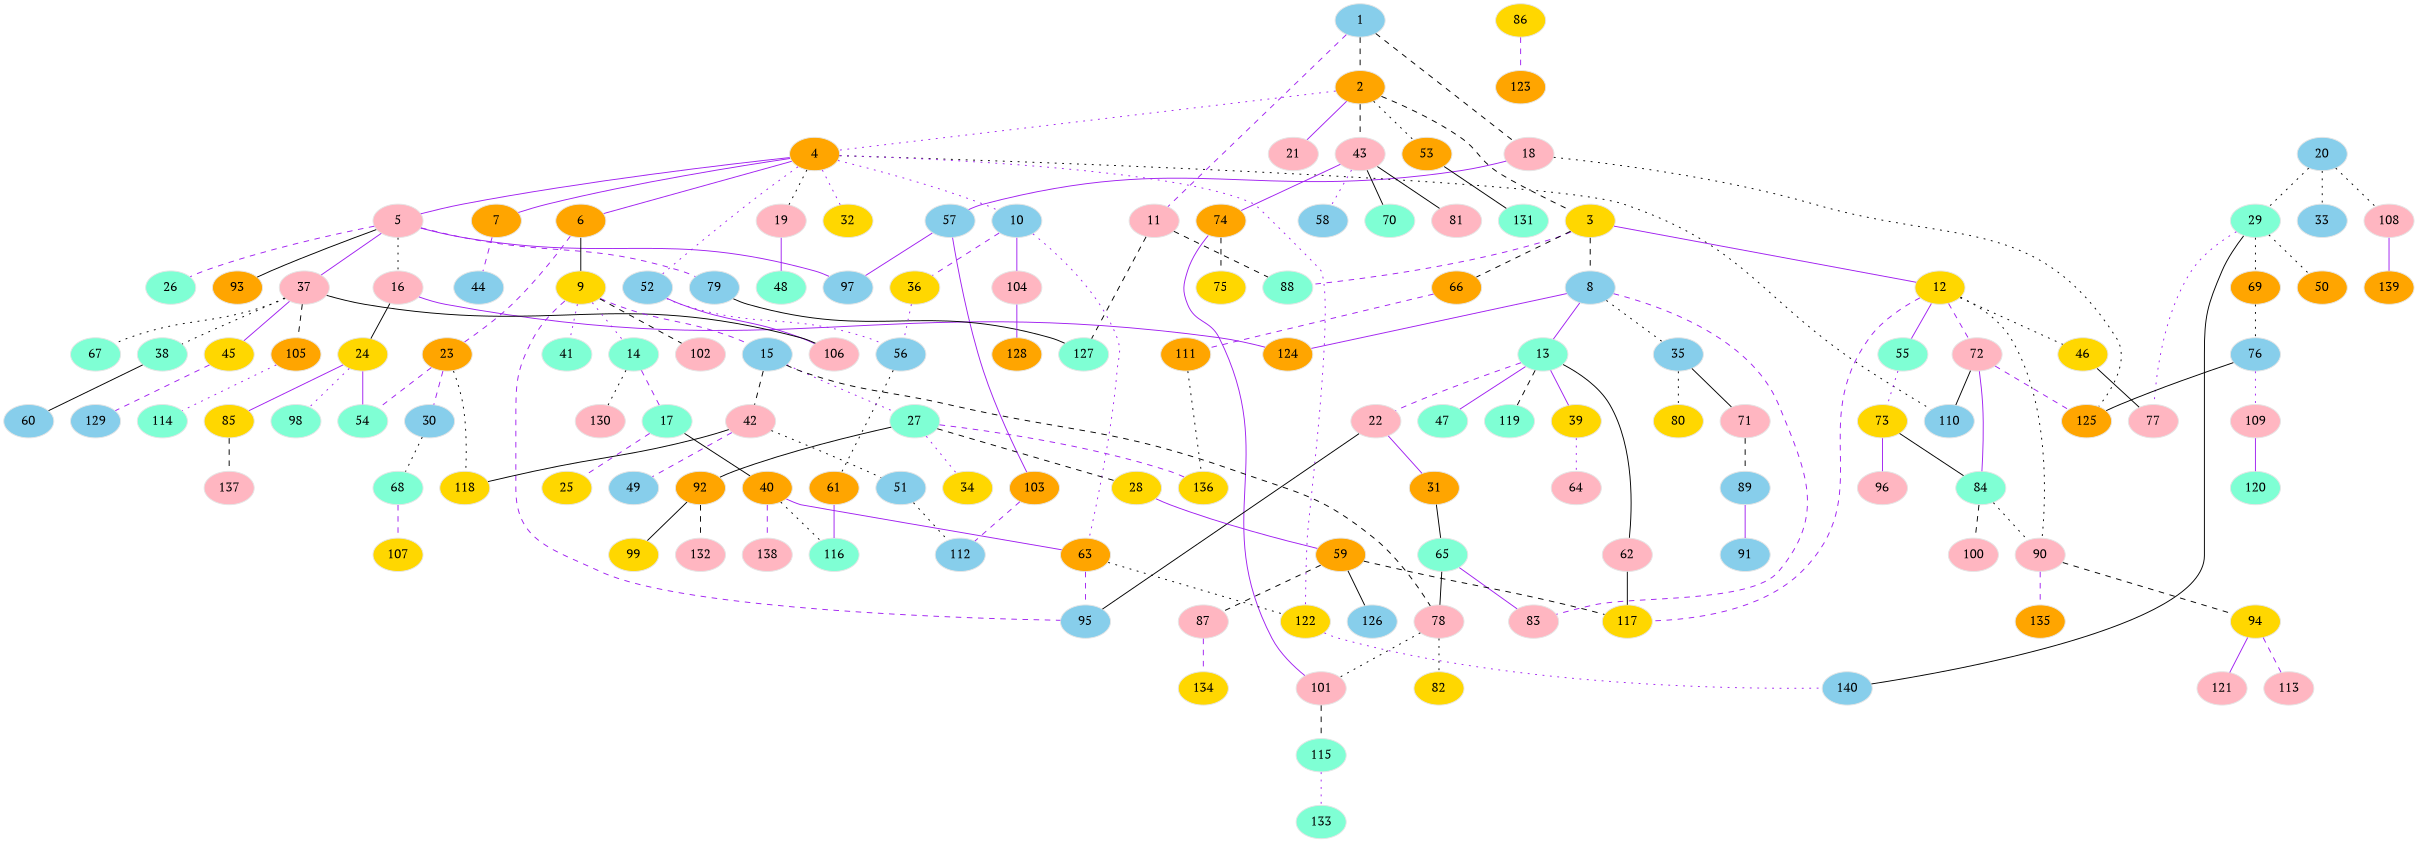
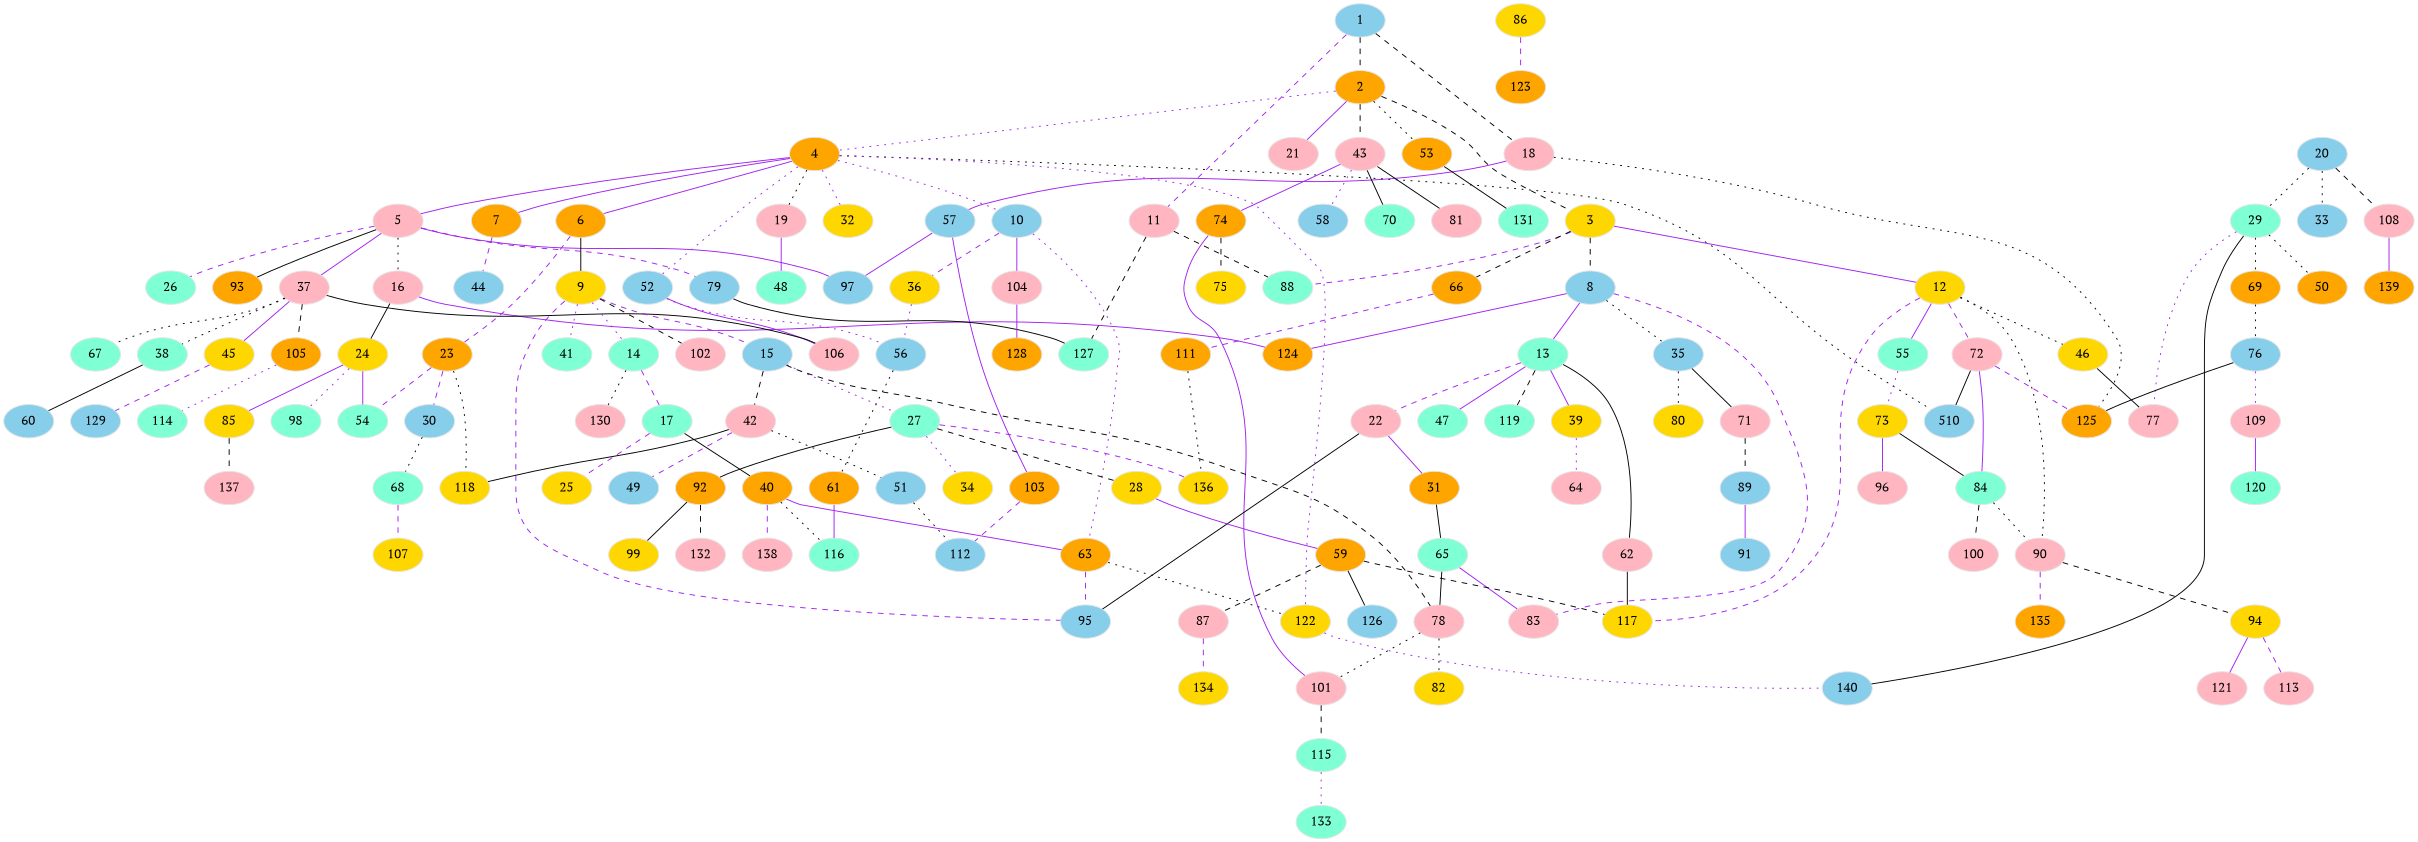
edge "20" -- "108": style dotted -> dashed
node "110": label "110" -> "510"
